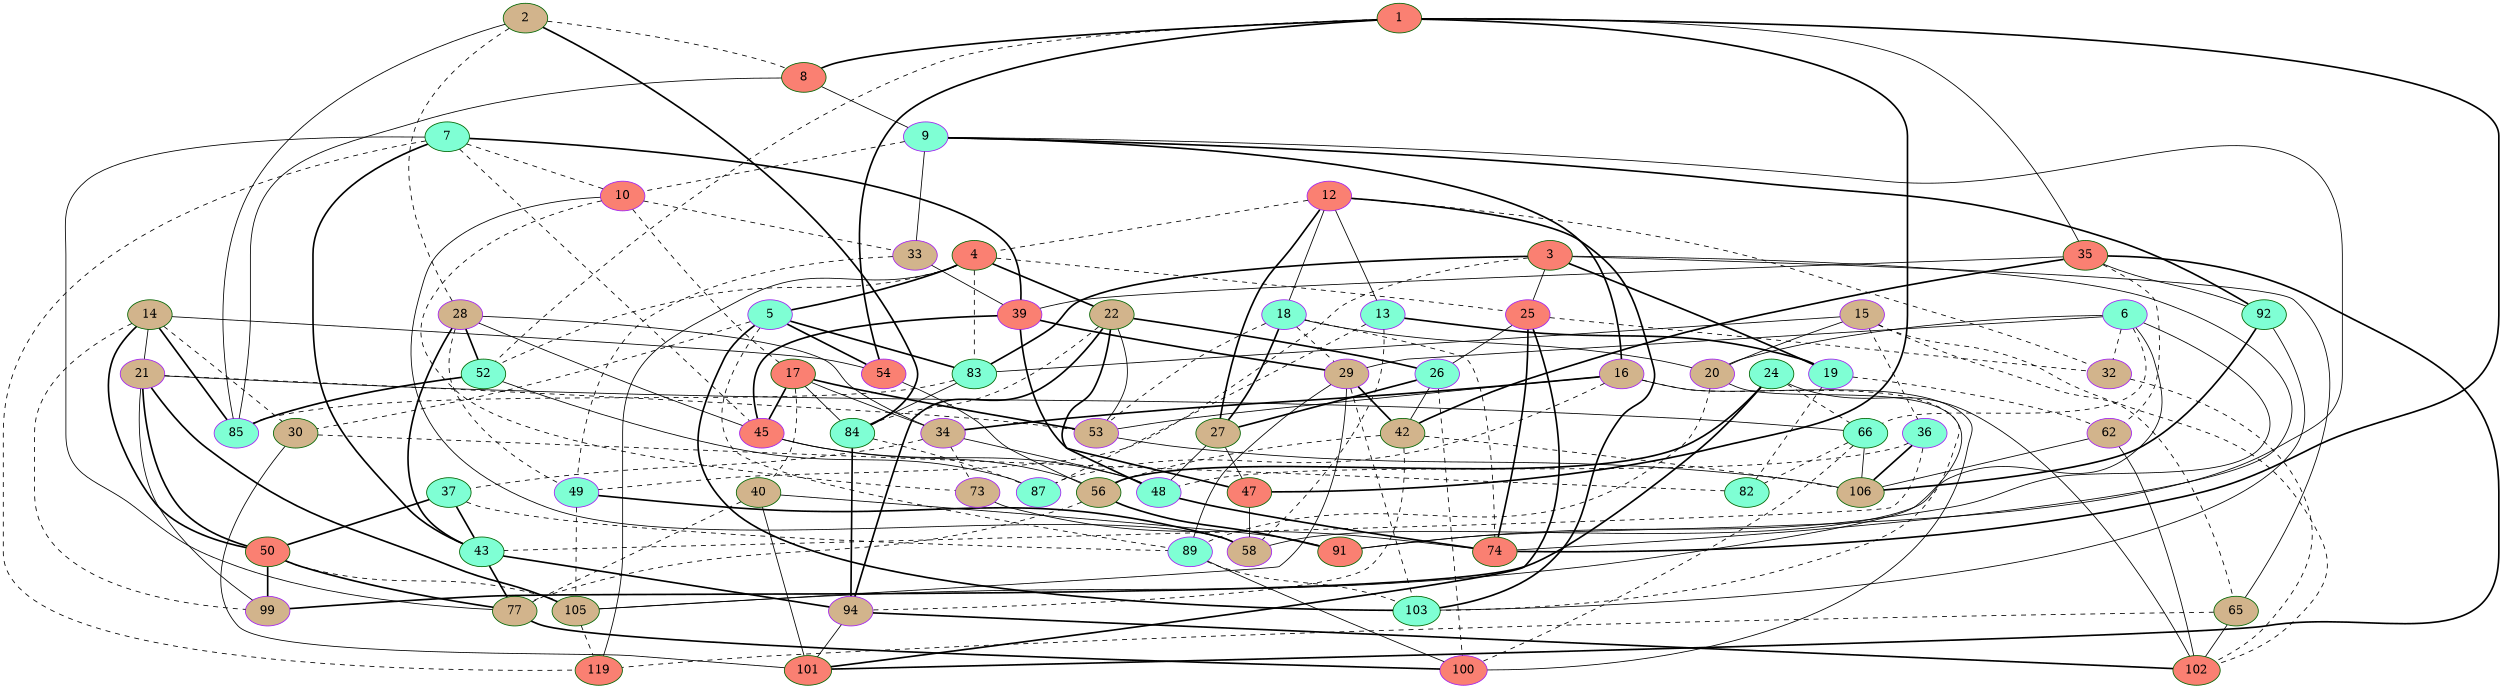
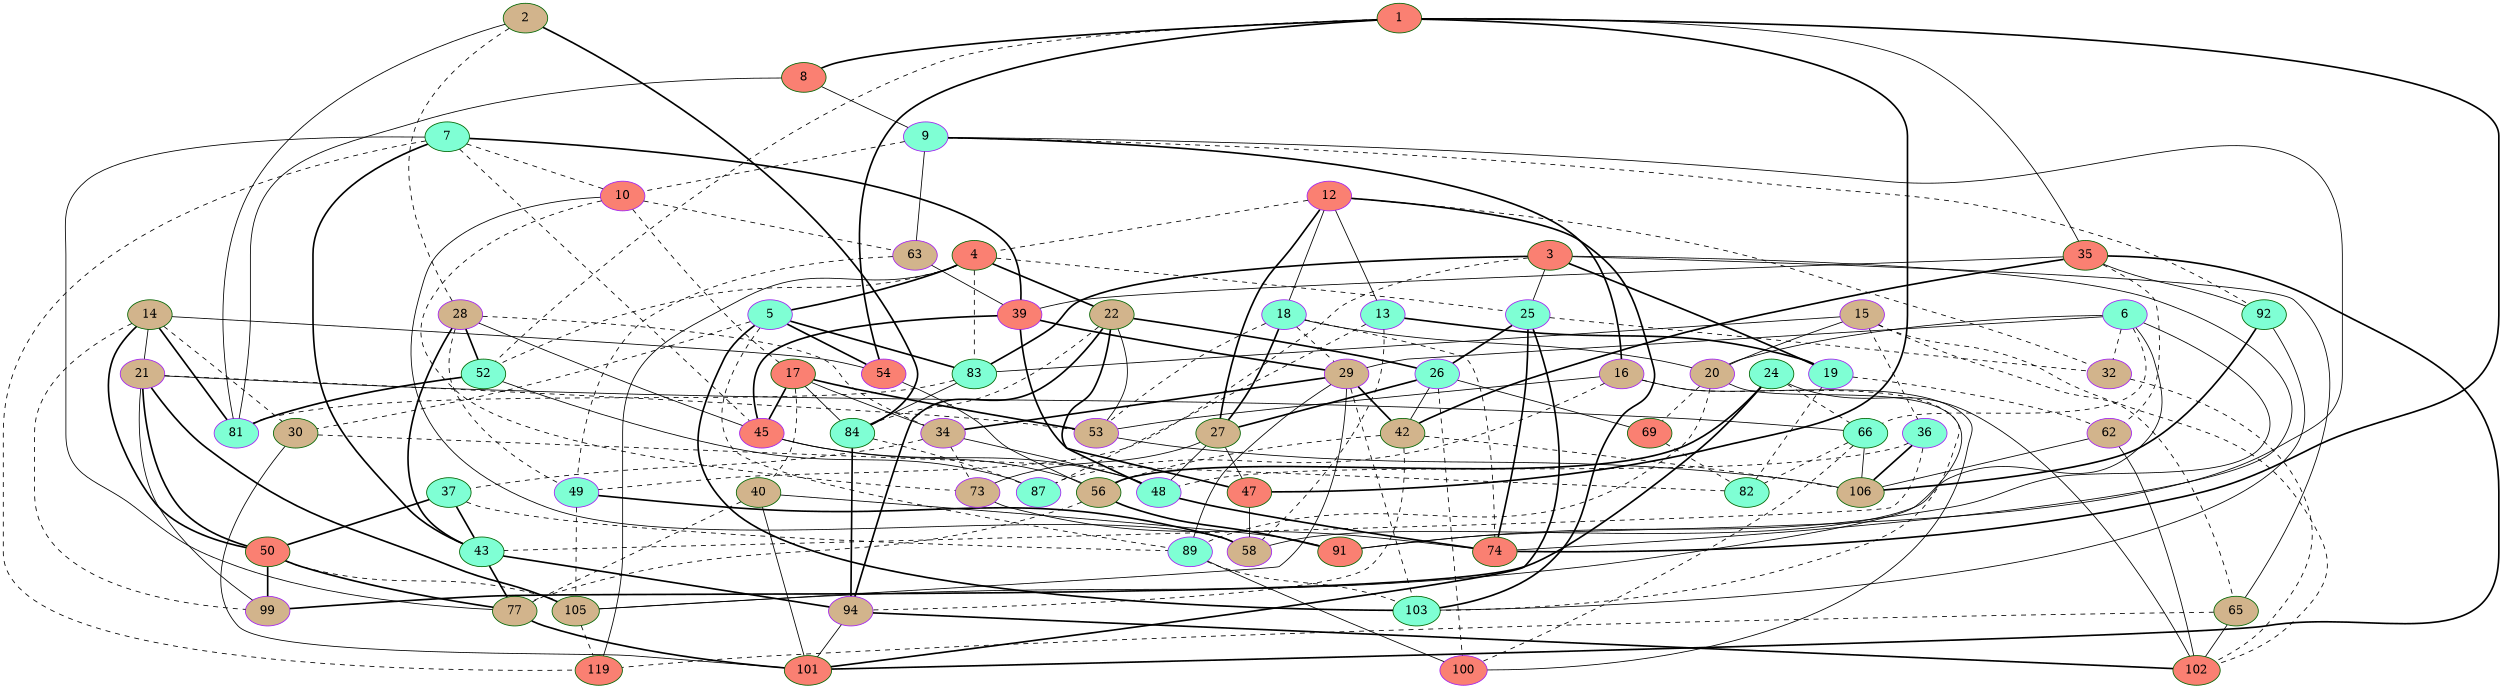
edge "2" -- "8": removed
edge "9" -- "92": style bold -> dashed
node "33": label "33" -> "63"
node "25": fillcolor salmon -> aquamarine
edge "28" -- "34": style solid -> dashed
edge "25" -- "26": style solid -> bold
edge "16" -- "34": now "29" -- "34"
node "85": label "85" -> "81"
node "69": added
edge "27" -- "73": added
edge "77" -- "100": now "77" -- "101"
